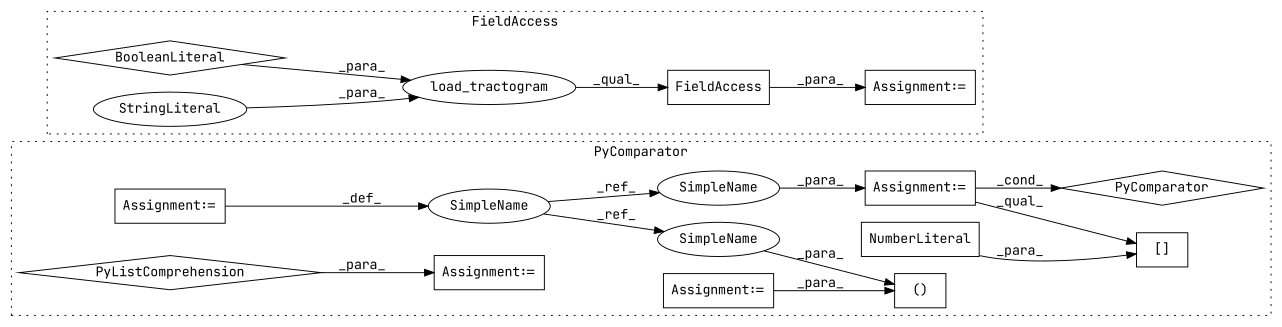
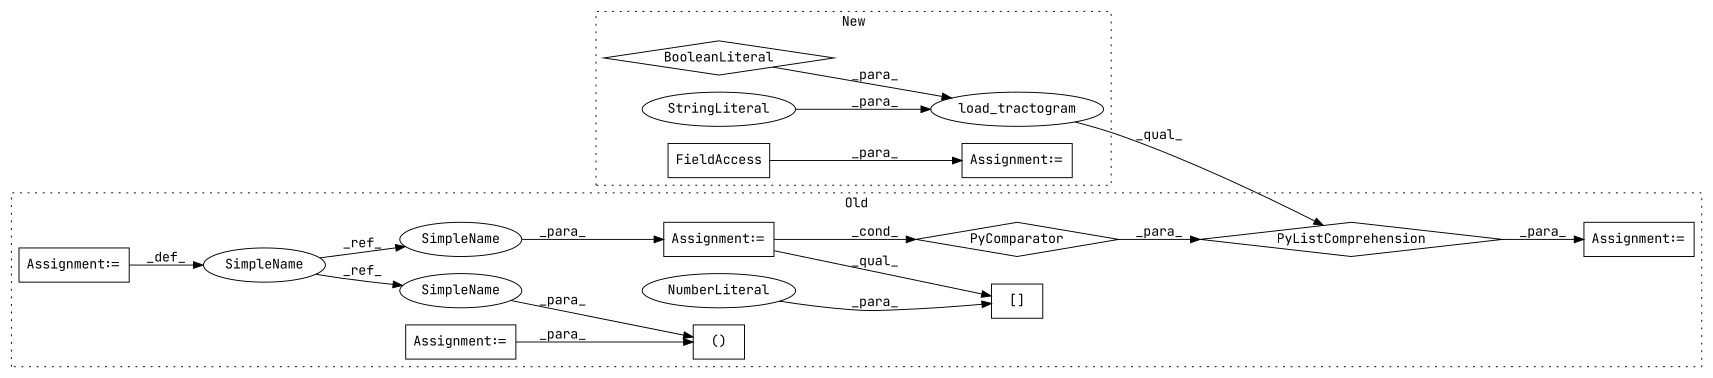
cluster "FieldAccess": label "FieldAccess" -> "New"
edge "load_tractogram" -> "FieldAccess": now "load_tractogram" -> "PyListComprehension"
cluster "PyComparator": label "PyComparator" -> "Old"
node "NumberLiteral": shape box -> ellipse
edge "PyComparator" -> "PyListComprehension": added, label "_para_"
